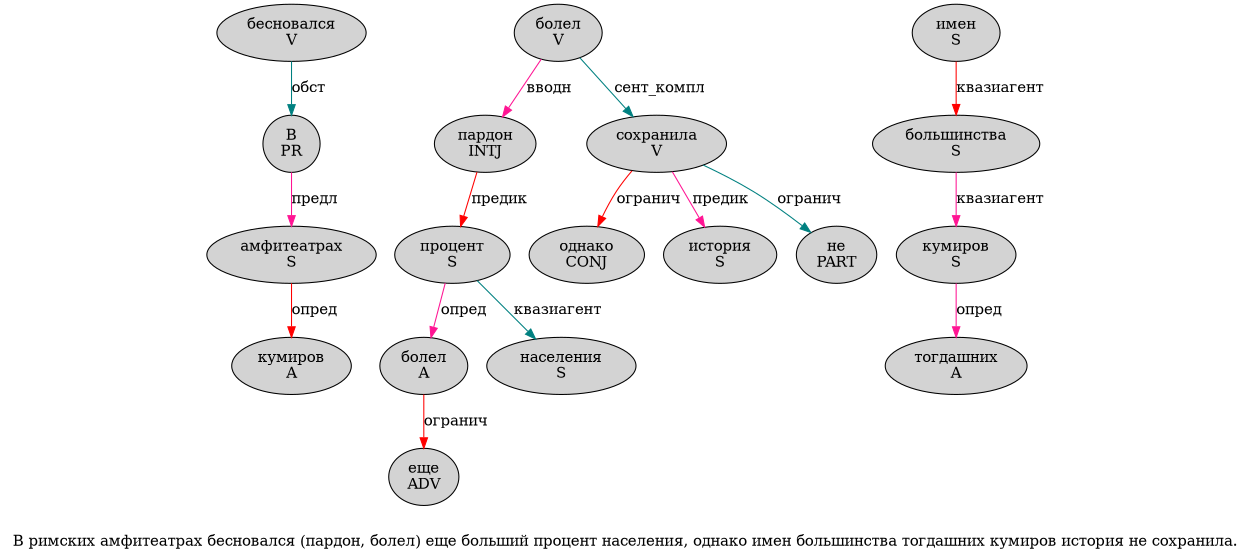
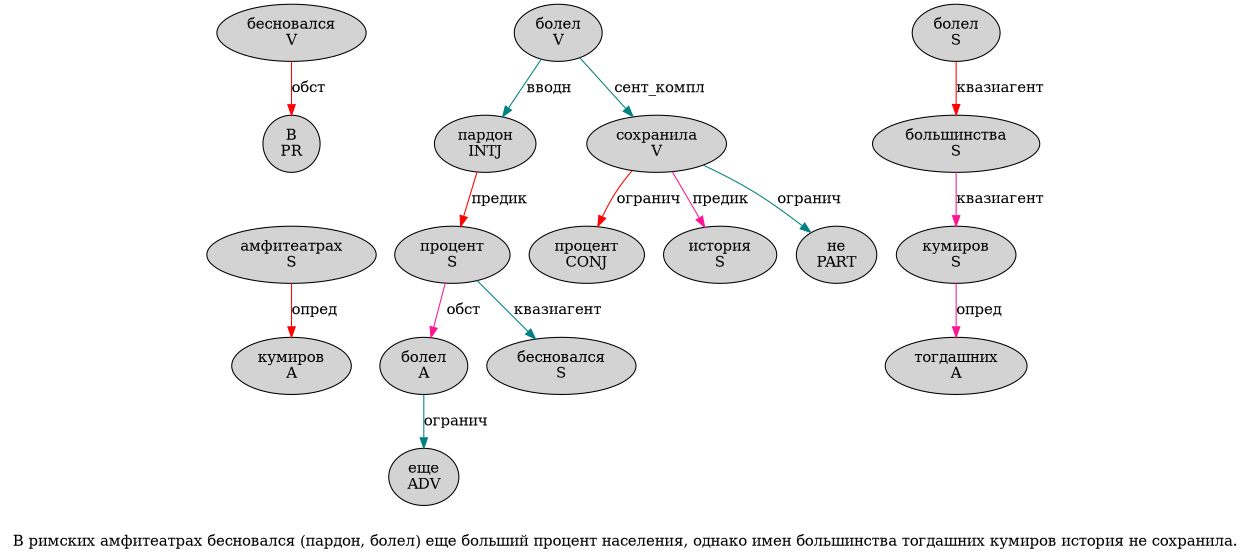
node "имен S": label "имен S" -> "болел S"
edge "бесновался V" -> "В PR": color teal -> red
edge "болел V" -> "пардон INTJ": color deeppink -> teal
edge "В PR" -> "амфитеатрах S": removed, label "предл"
node "однако CONJ": label "однако CONJ" -> "процент CONJ"
edge "процент S" -> "болел A": label "опред" -> "обст"
node "населения S": label "населения S" -> "бесновался S"
edge "болел A" -> "еще ADV": color red -> teal
